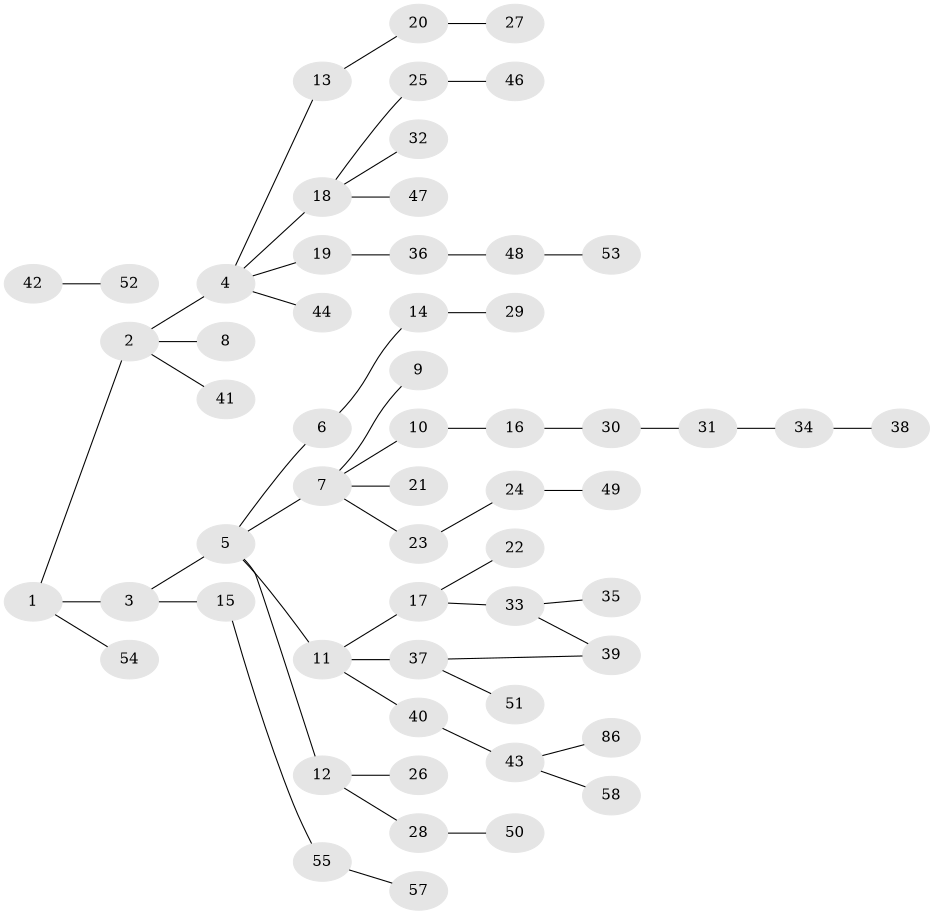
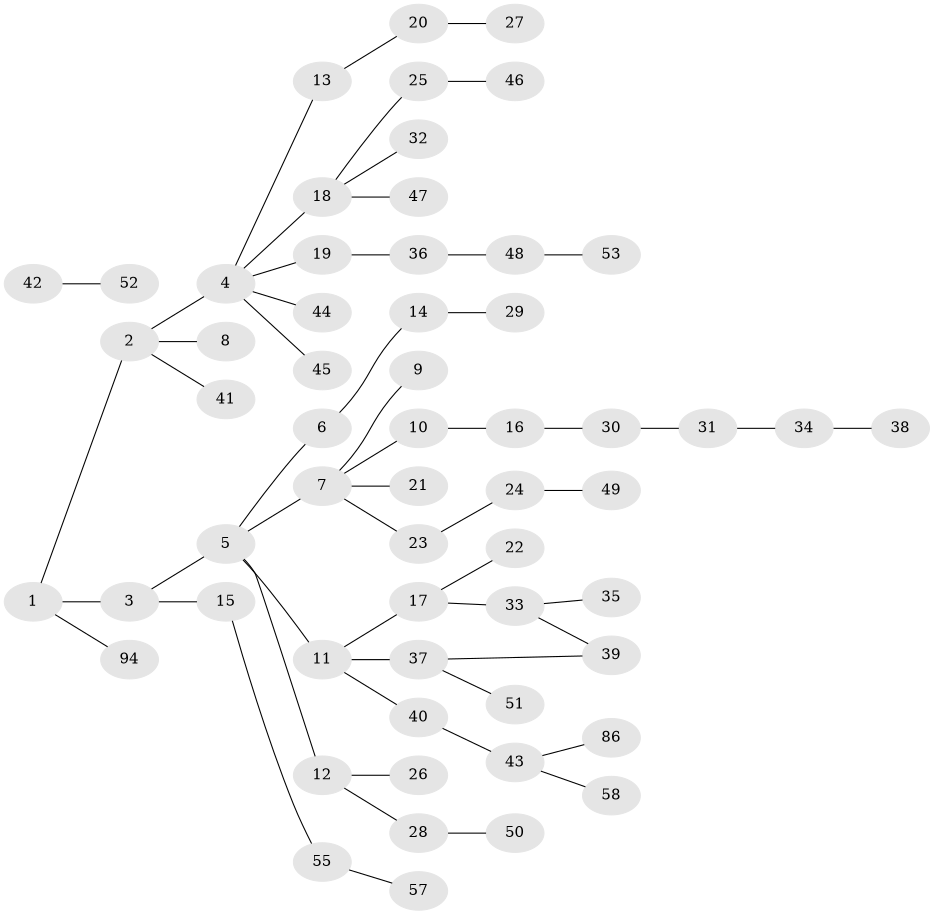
node "45": added
node "54": label "54" -> "94"
